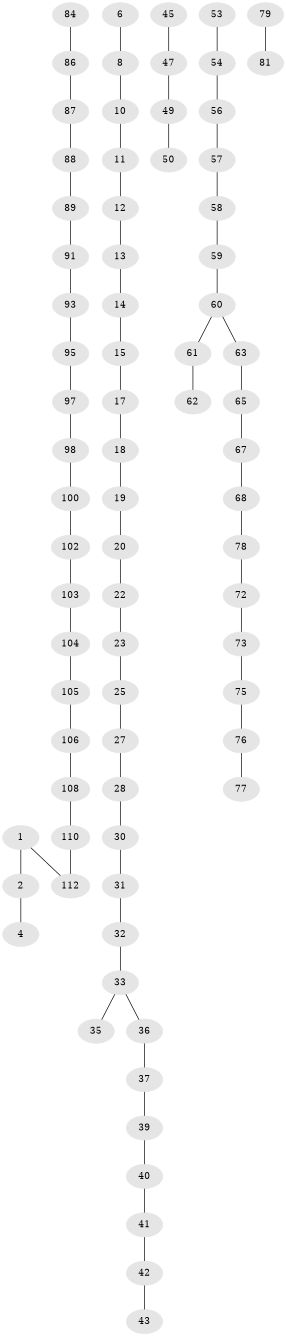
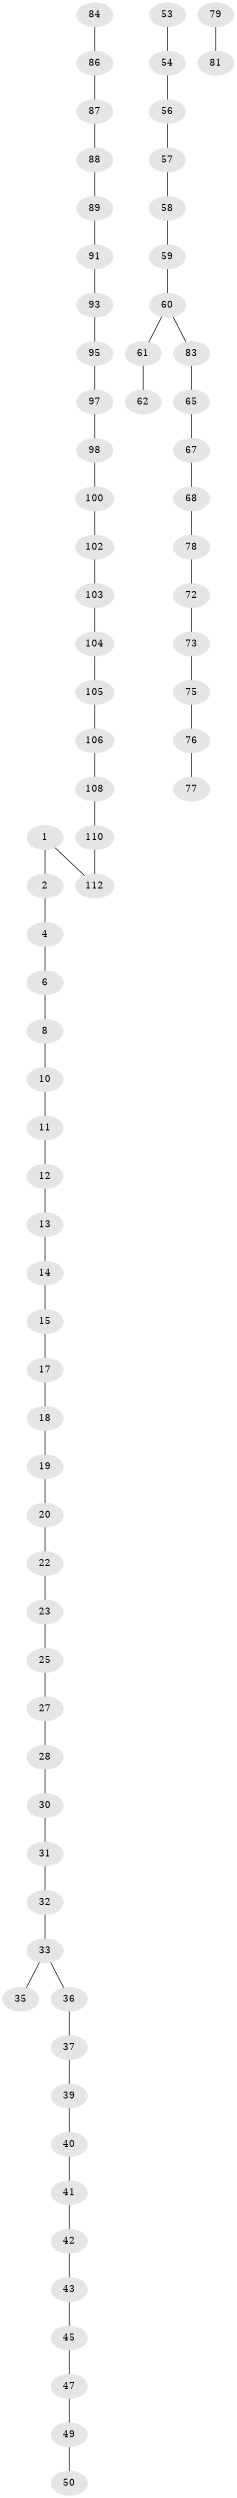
node "63": label "63" -> "83"
edge "4" -- "6": added
edge "43" -- "45": added
